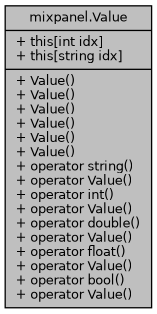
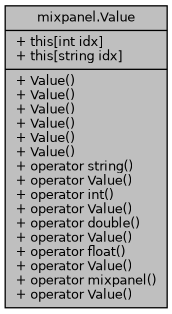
node "mixpanel.Value": text "+ operator bool()" -> "+ operator mixpanel()"
